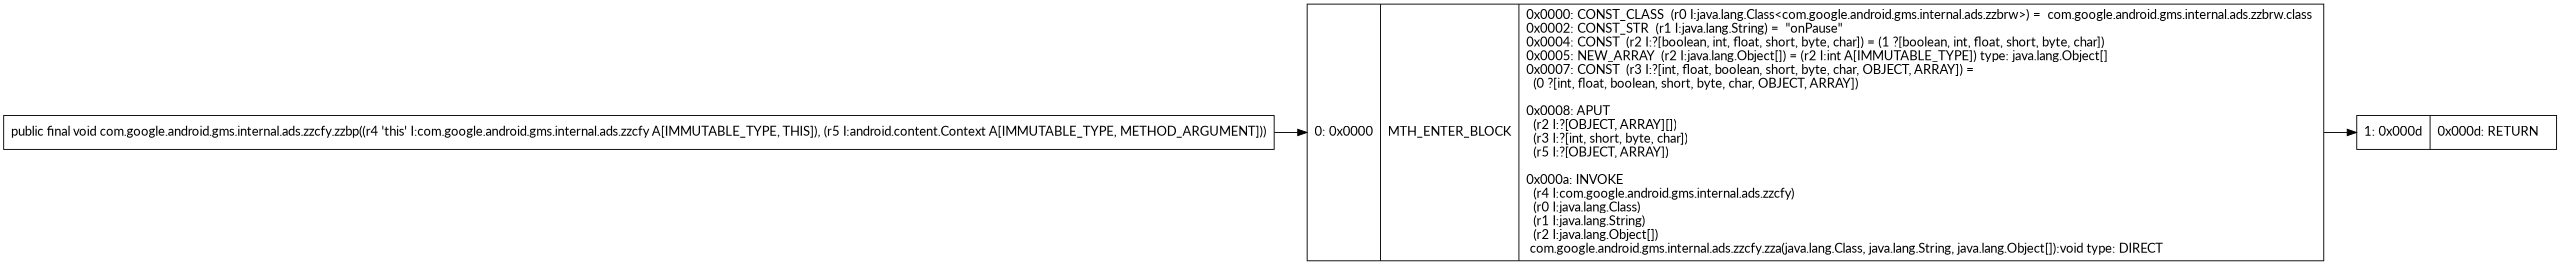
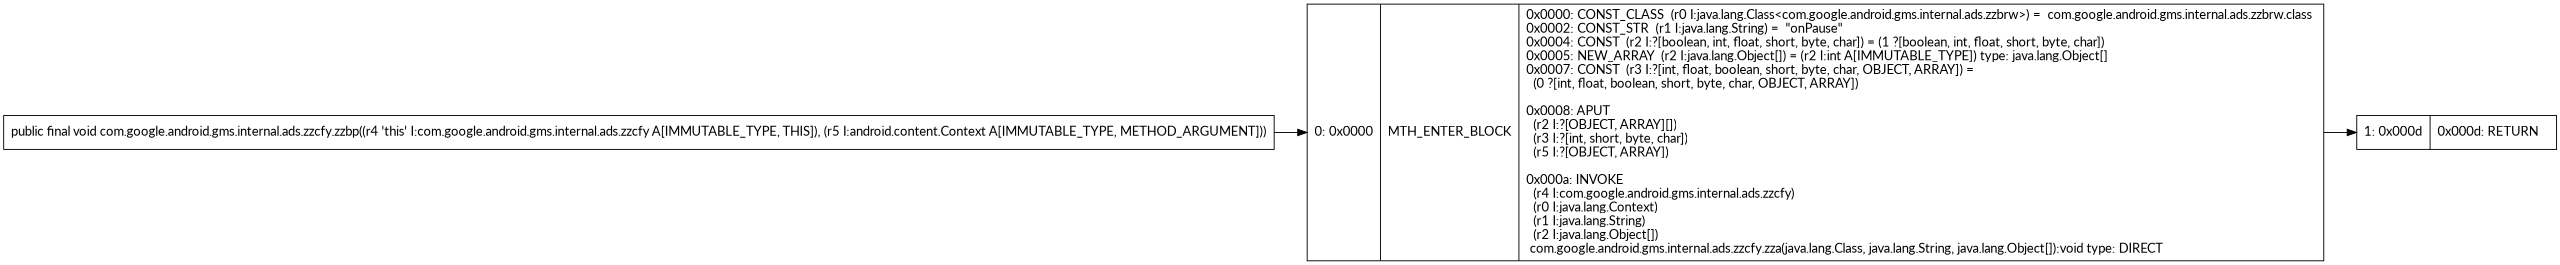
node "0: 0x0000": text "(r0 I:java.lang.Class)" -> "(r0 I:java.lang.Context)"
